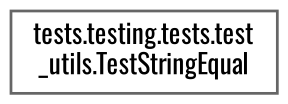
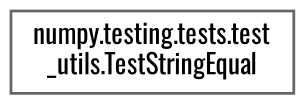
node "tests.testing.tests.test _utils.TestStringEqual": label "tests.testing.tests.test _utils.TestStringEqual" -> "numpy.testing.tests.test _utils.TestStringEqual"
